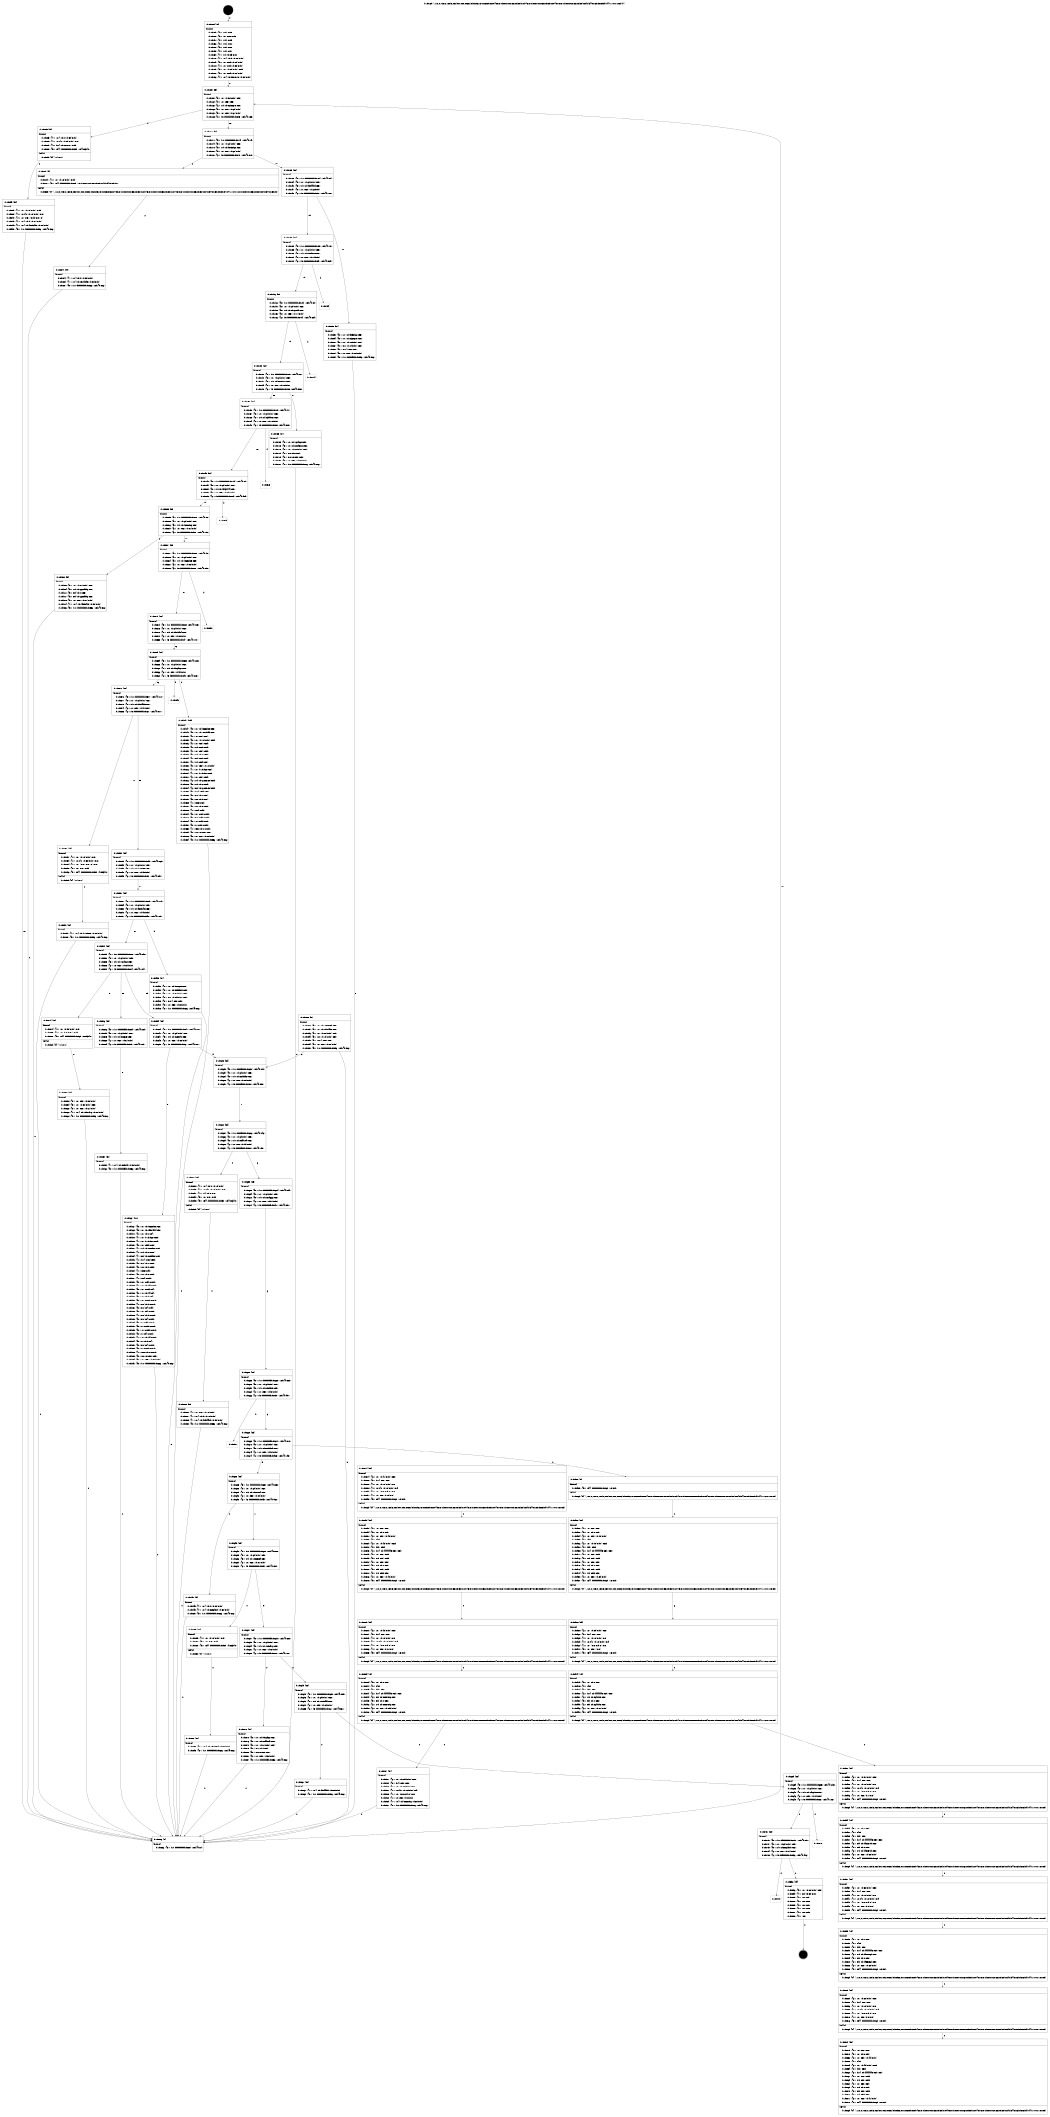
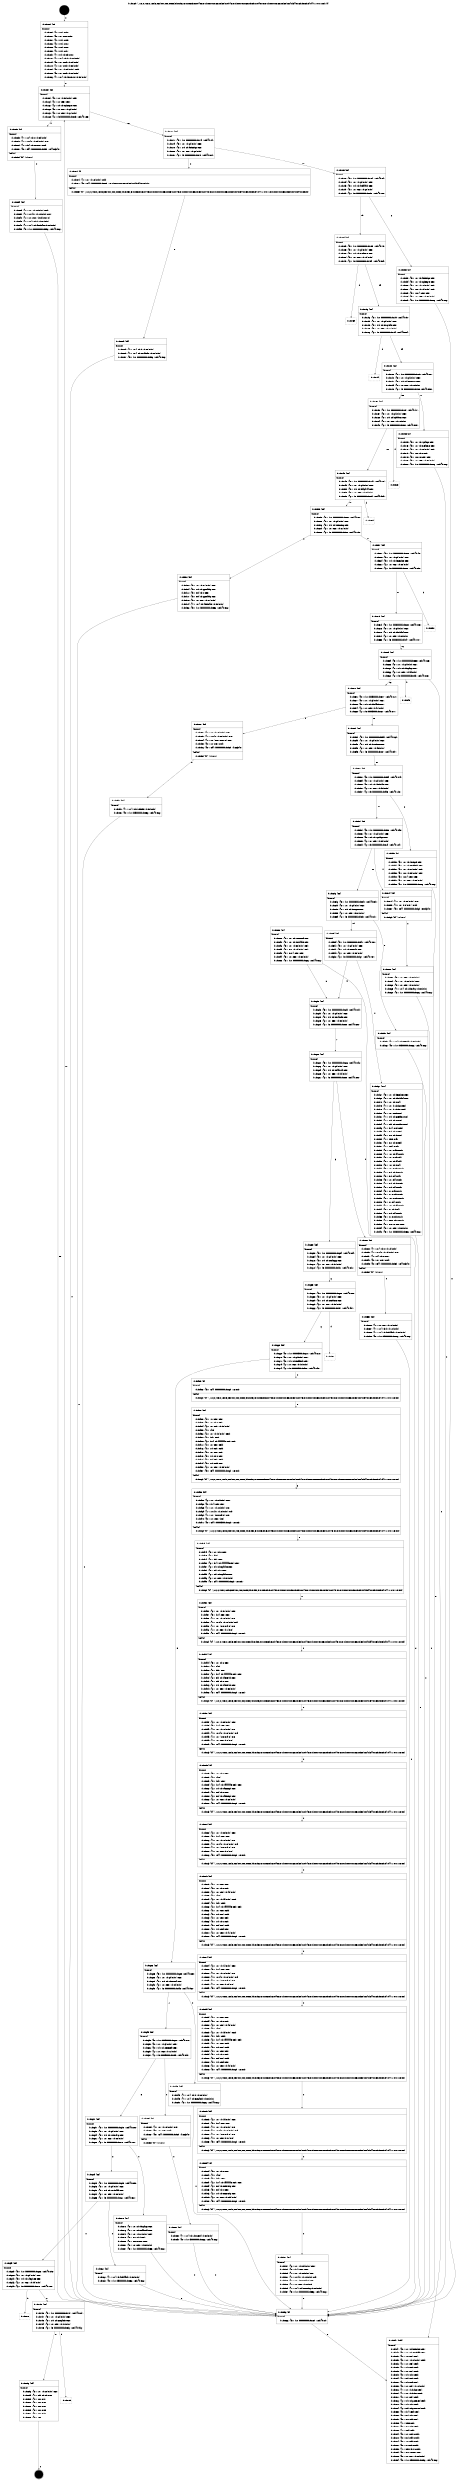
edge "0x4015bd [25]" -> "0x4015ef [25]": now "0x4015d6 [25]" -> "0x4015ef [25]"
edge "0x401bf7 [109]" -> "0x401e56 [5]": reversed
edge "0x401a4b [52]" -> "0x401a7f [30]": added, label "1"
